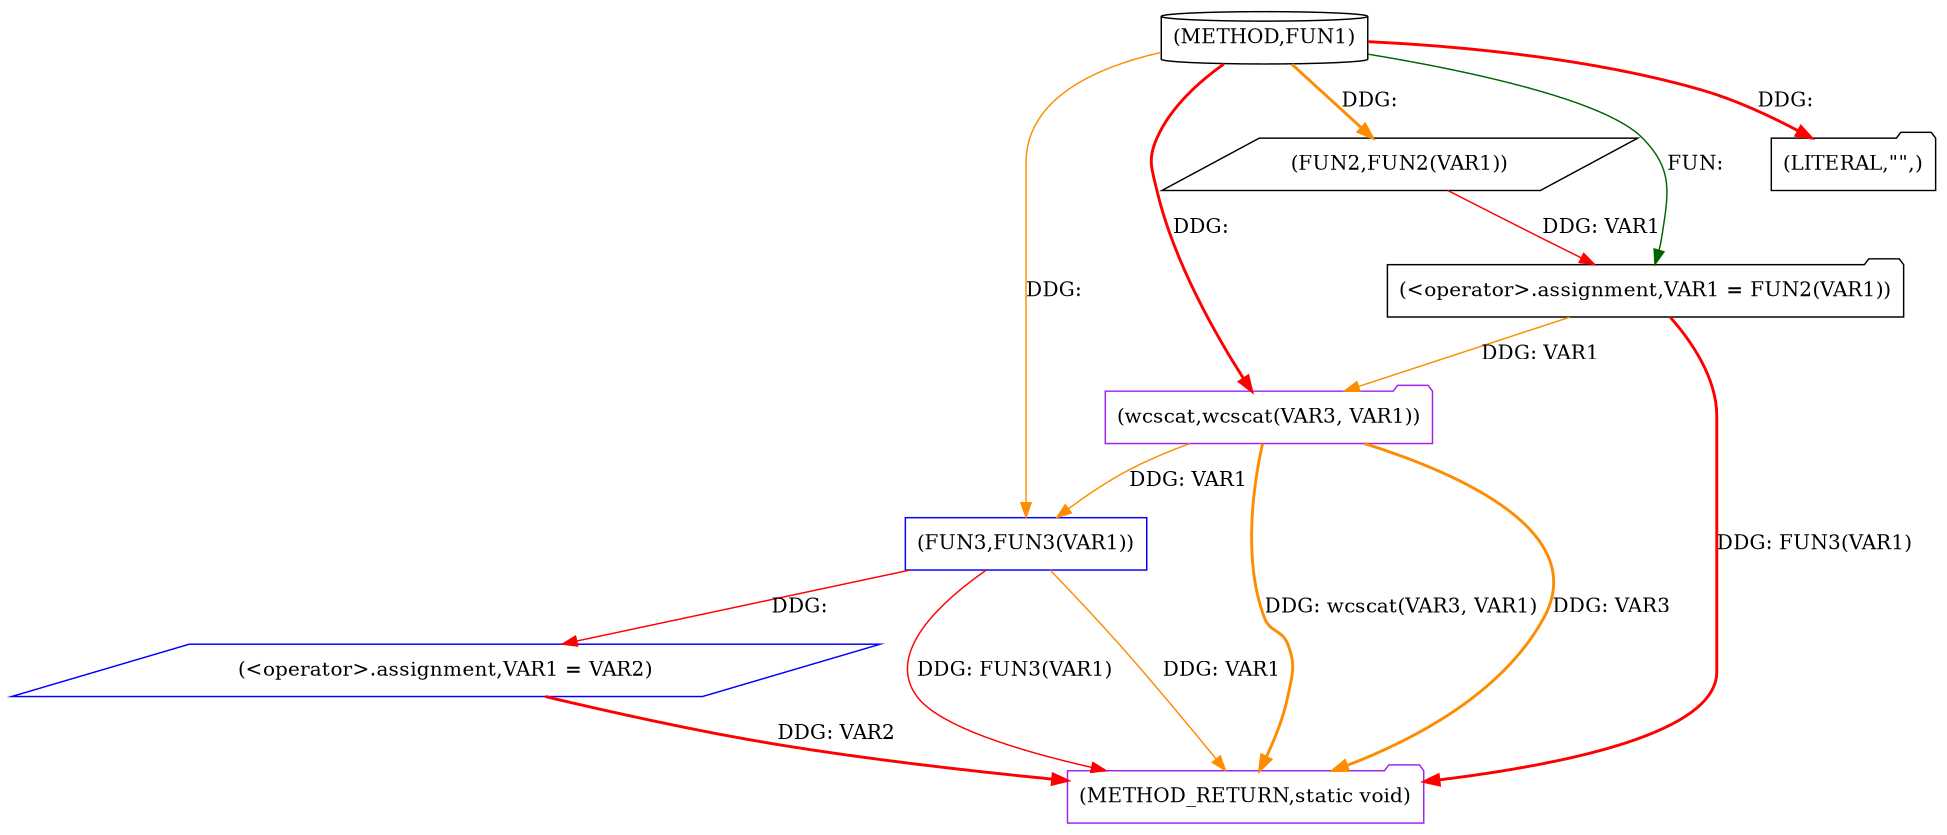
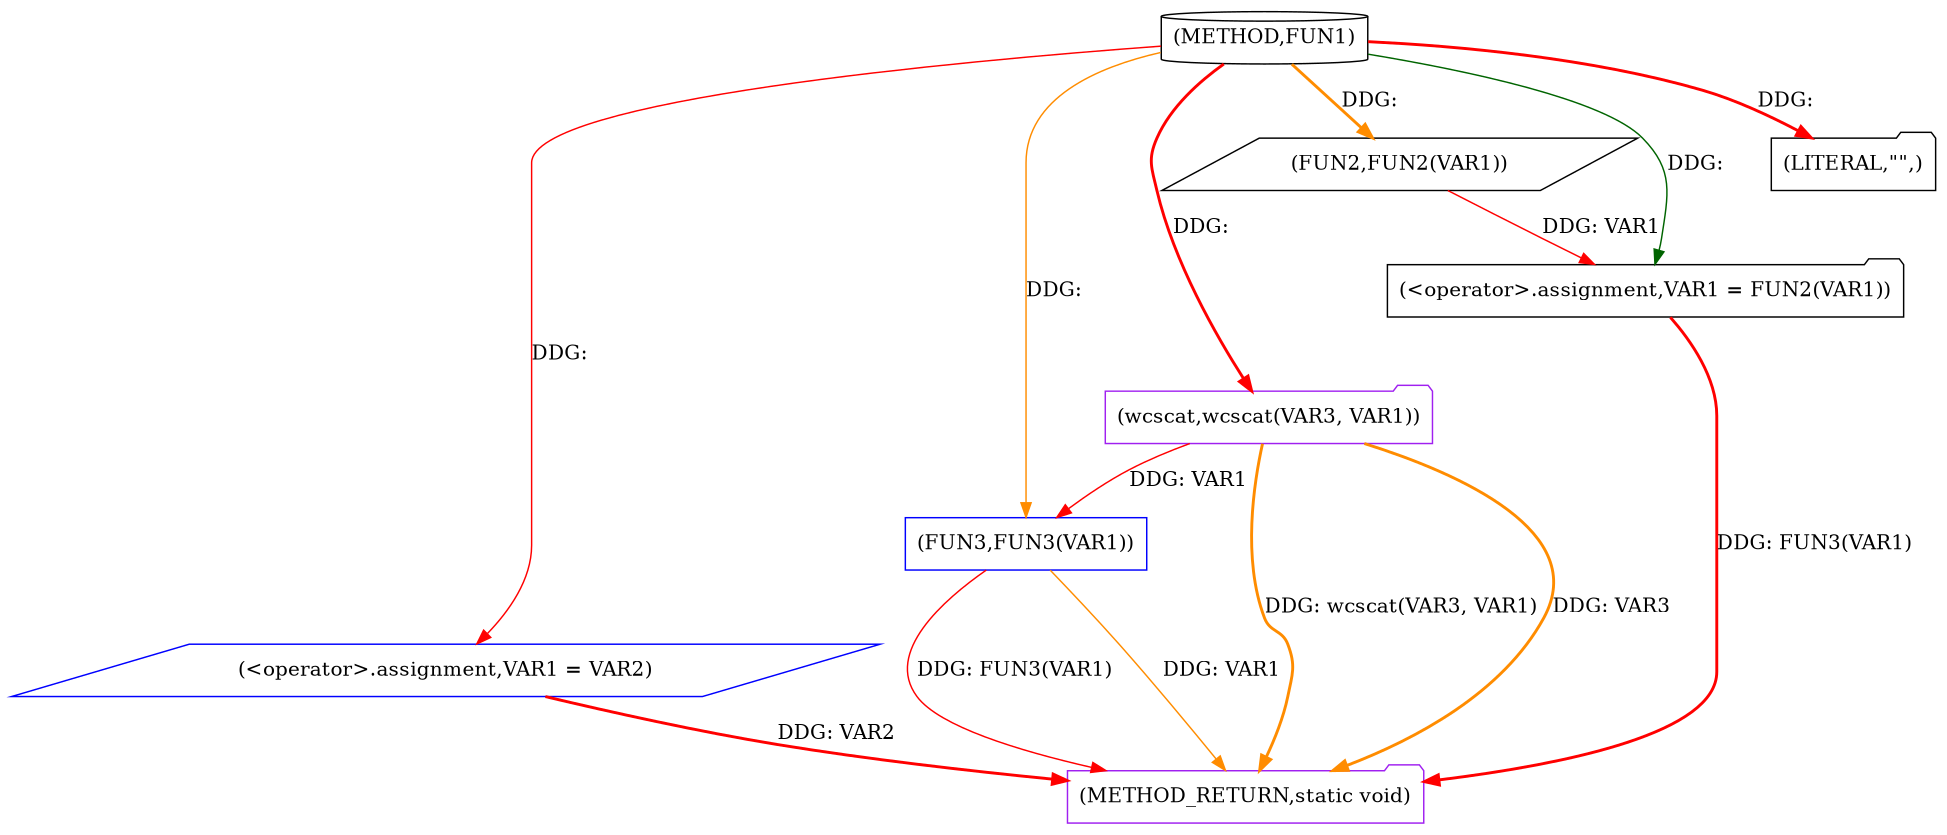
edge "(METHOD,FUN1)" -> "(<operator>.assignment,VAR1 = FUN2(VAR1))": label "FUN: " -> "DDG: "
edge "(<operator>.assignment,VAR1 = FUN2(VAR1))" -> "(wcscat,wcscat(VAR3, VAR1))": removed, label "DDG: VAR1"
edge "(wcscat,wcscat(VAR3, VAR1))" -> "(FUN3,FUN3(VAR1))": color darkorange -> red
edge "(FUN3,FUN3(VAR1))" -> "(<operator>.assignment,VAR1 = VAR2)": now "(METHOD,FUN1)" -> "(<operator>.assignment,VAR1 = VAR2)"
